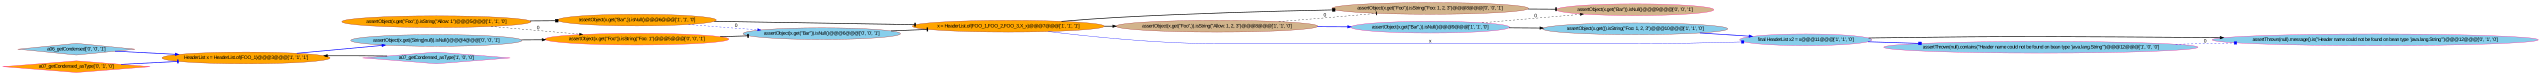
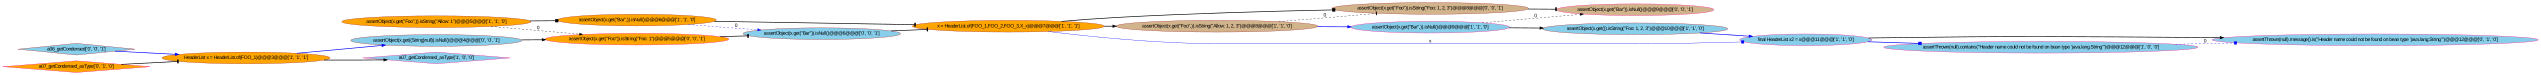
edge "a07_getCondensed_asType['1', '0', '0']" -> "HeaderList x = HeaderList.of(FOO_1)@@@3@@@['1', '1', '1']": reversed
edge "a07_getCondensed_asType['0', '1', '0']" -> "HeaderList x = HeaderList.of(FOO_1)@@@3@@@['1', '1', '1']": color blue -> black
